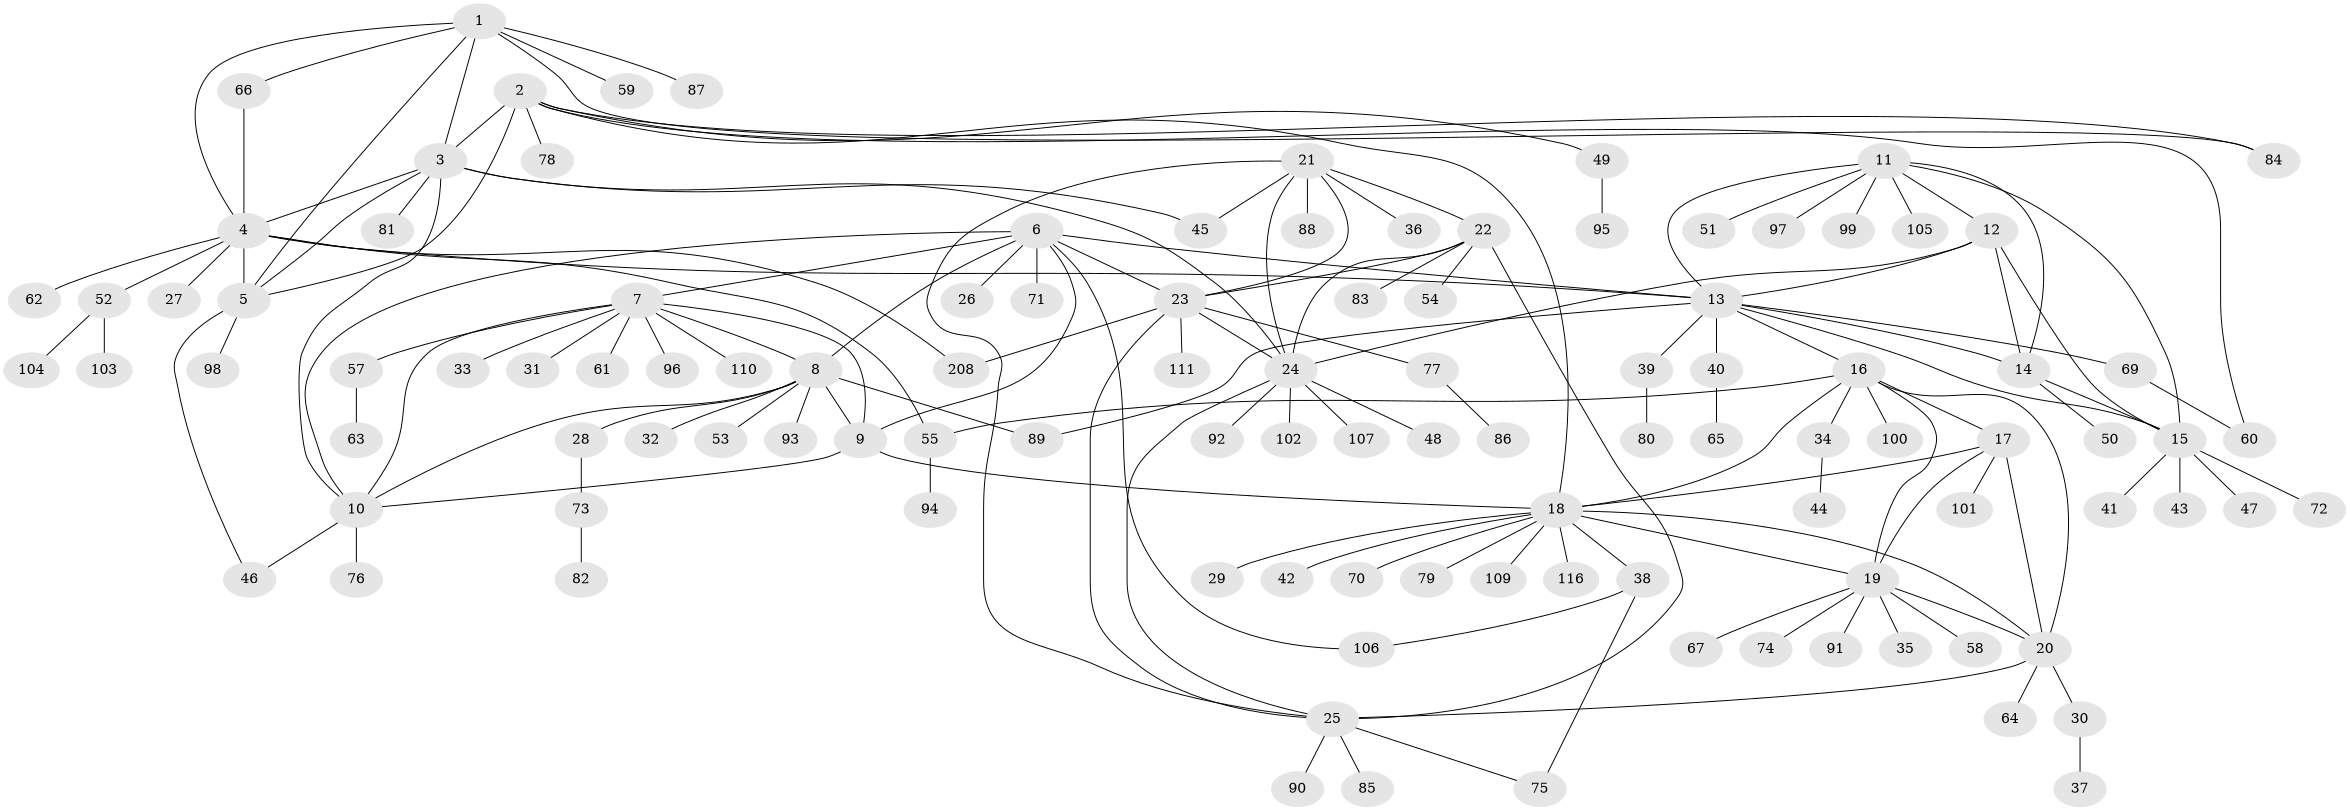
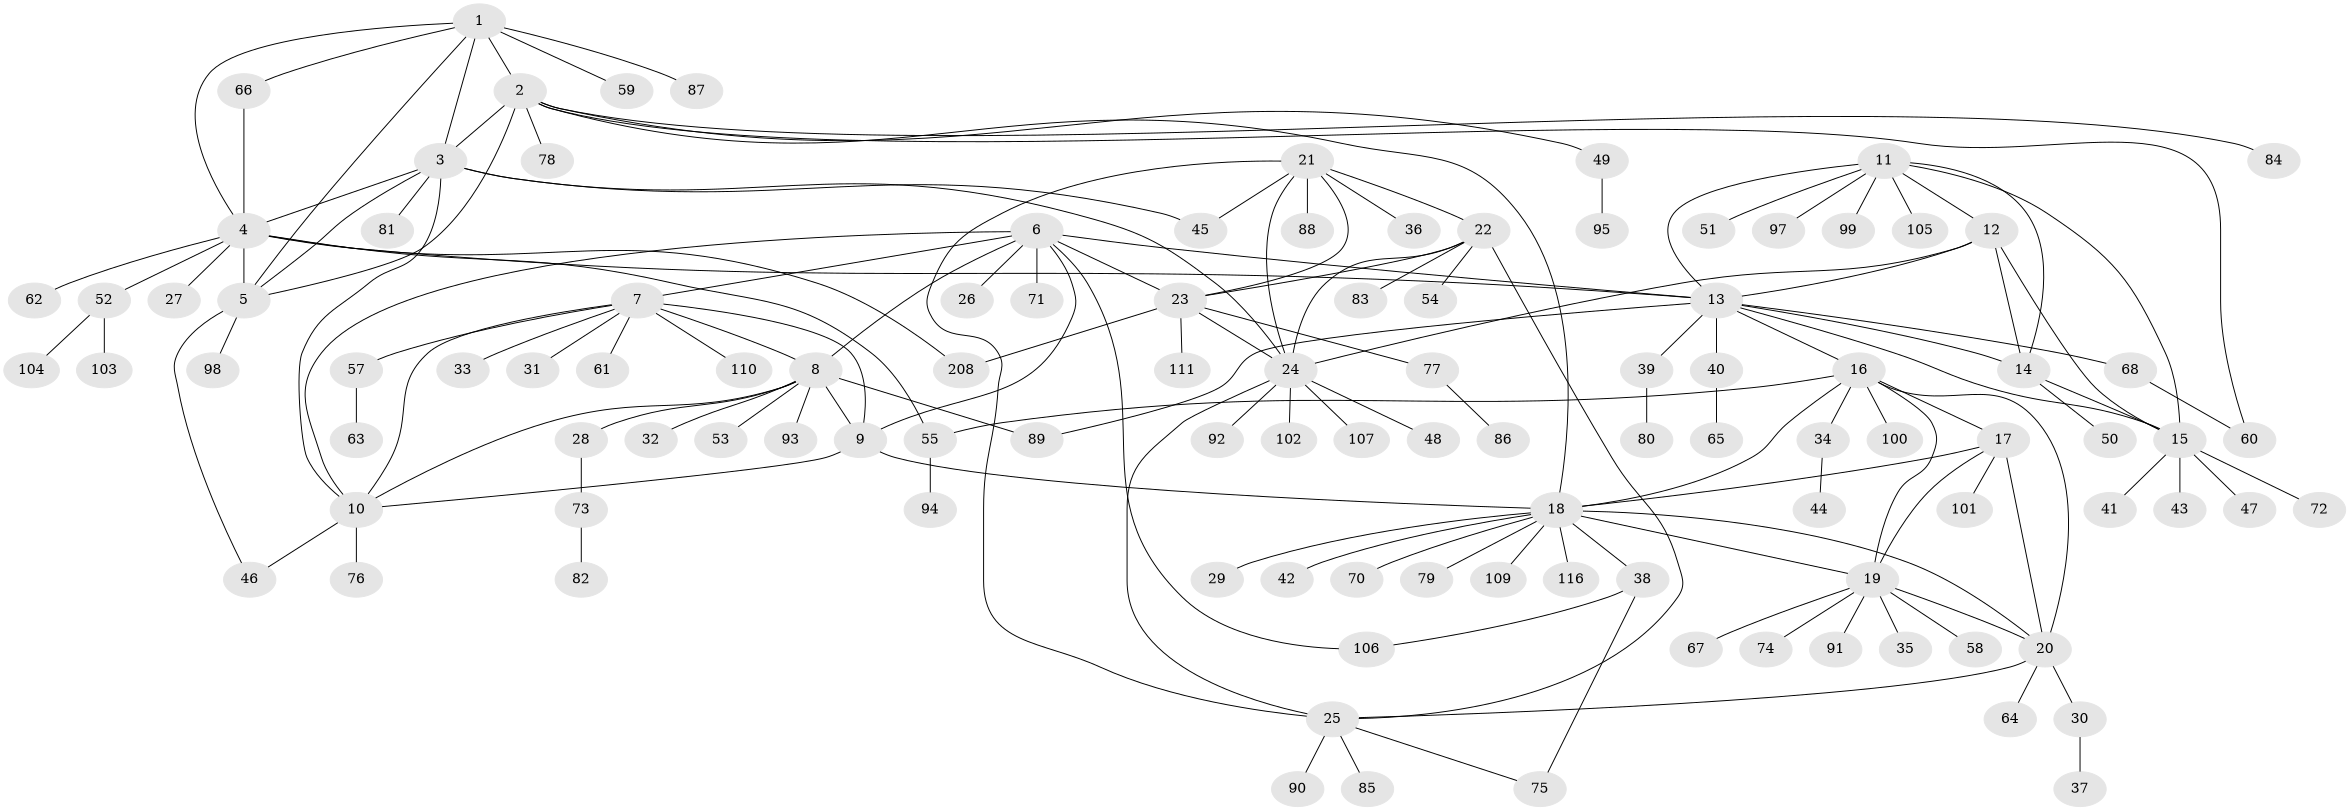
edge "1" -- "84": now "1" -- "2"
node "96": removed
node "69": label "69" -> "68"
edge "23" -- "25": removed
